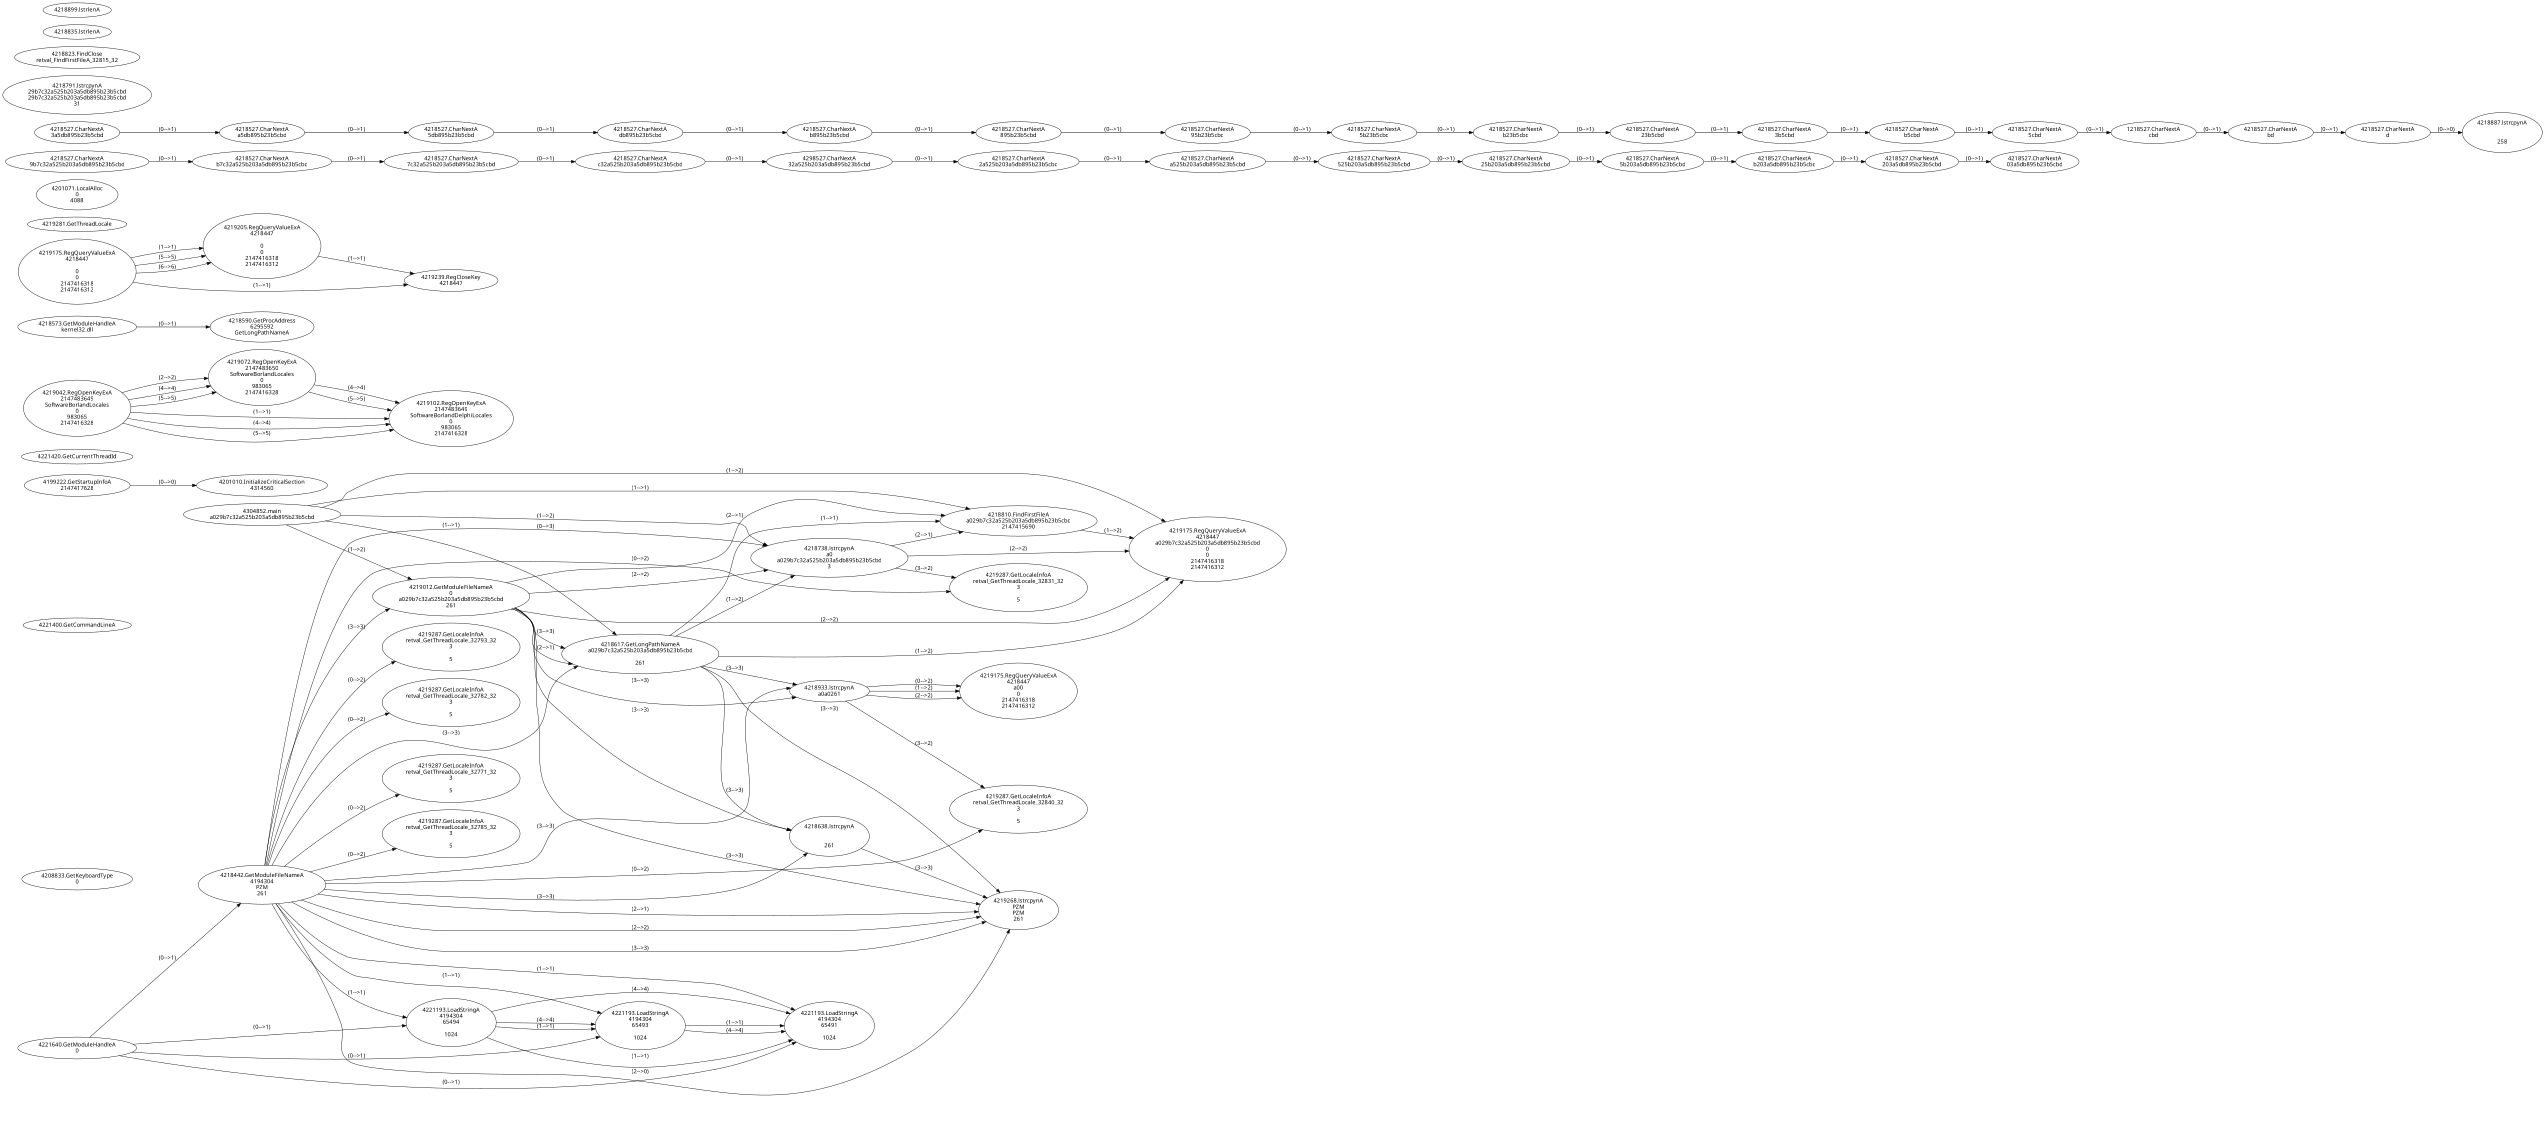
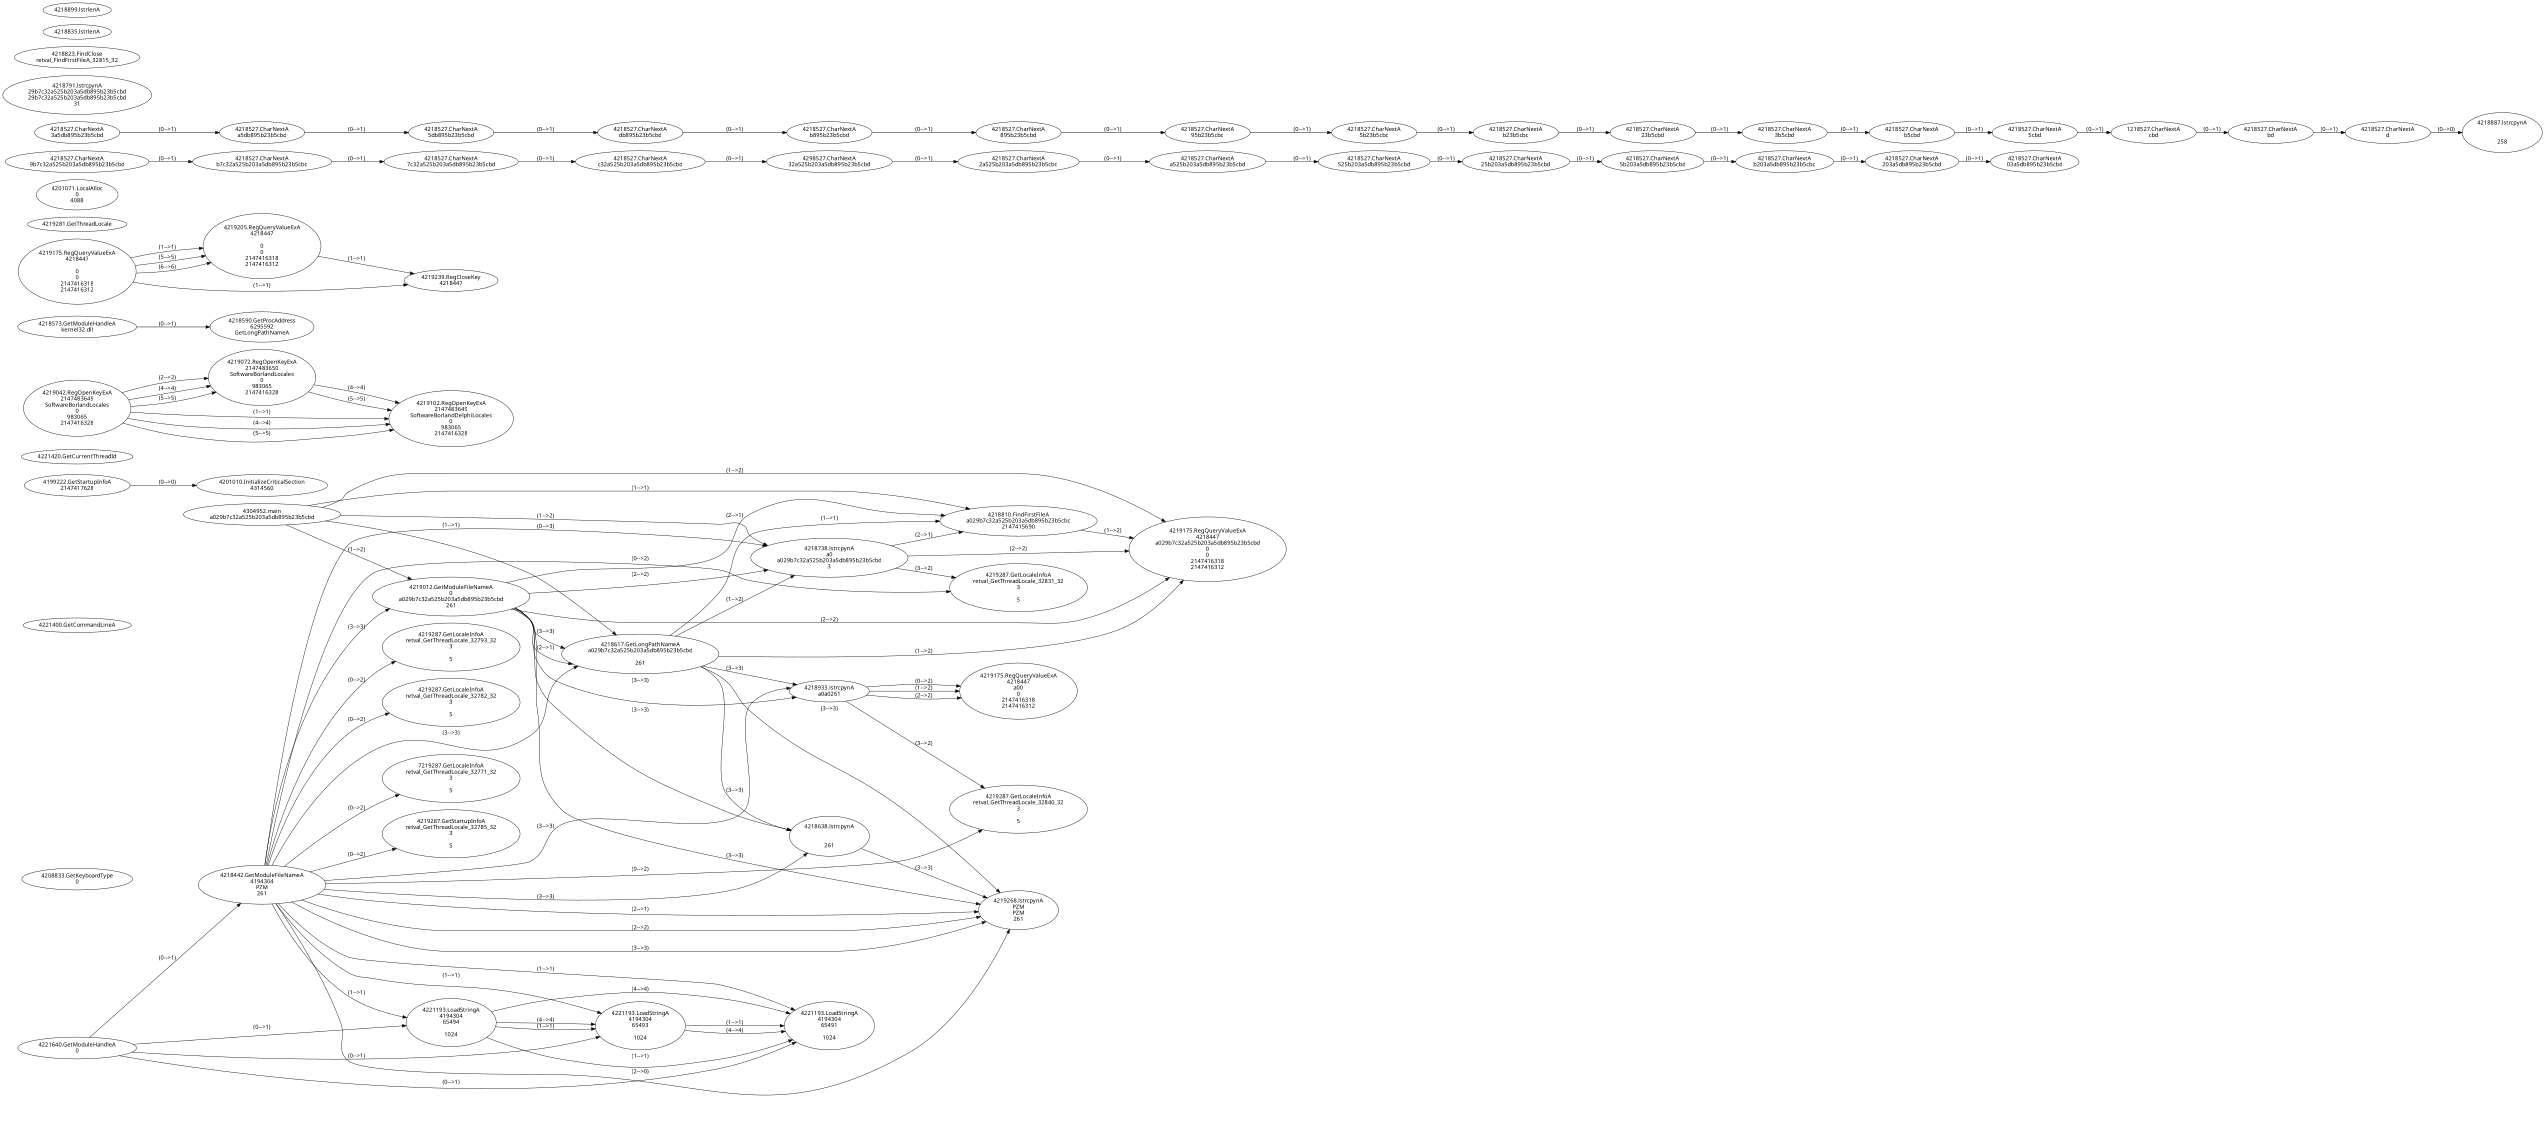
node "4304852.main a029b7c32a525b203a5db895b23b5cbd": label "4304852.main a029b7c32a525b203a5db895b23b5cbd" -> "4304952.main a029b7c32a525b203a5db895b23b5cbd"
node "4219287.GetLocaleInfoA retval_GetThreadLocale_32771_32 3 5": label "4219287.GetLocaleInfoA retval_GetThreadLocale_32771_32 3 5" -> "7219287.GetLocaleInfoA retval_GetThreadLocale_32771_32 3 5"
node "4219287.GetLocaleInfoA retval_GetThreadLocale_32785_32 3 5": label "4219287.GetLocaleInfoA retval_GetThreadLocale_32785_32 3 5" -> "4219287.GetStartupInfoA retval_GetThreadLocale_32785_32 3 5"
